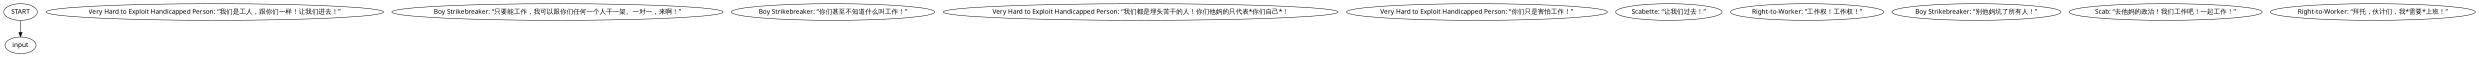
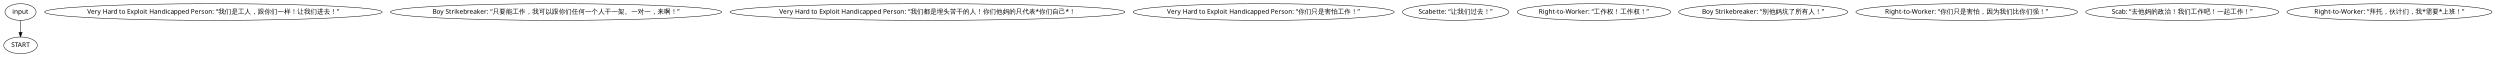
node "Boy Strikebreaker: “你们甚至不知道什么叫工作！”": removed
node "Right-to-Worker: “你们只是害怕，因为我们比你们强！”": added
edge "START" -> "input": reversed
